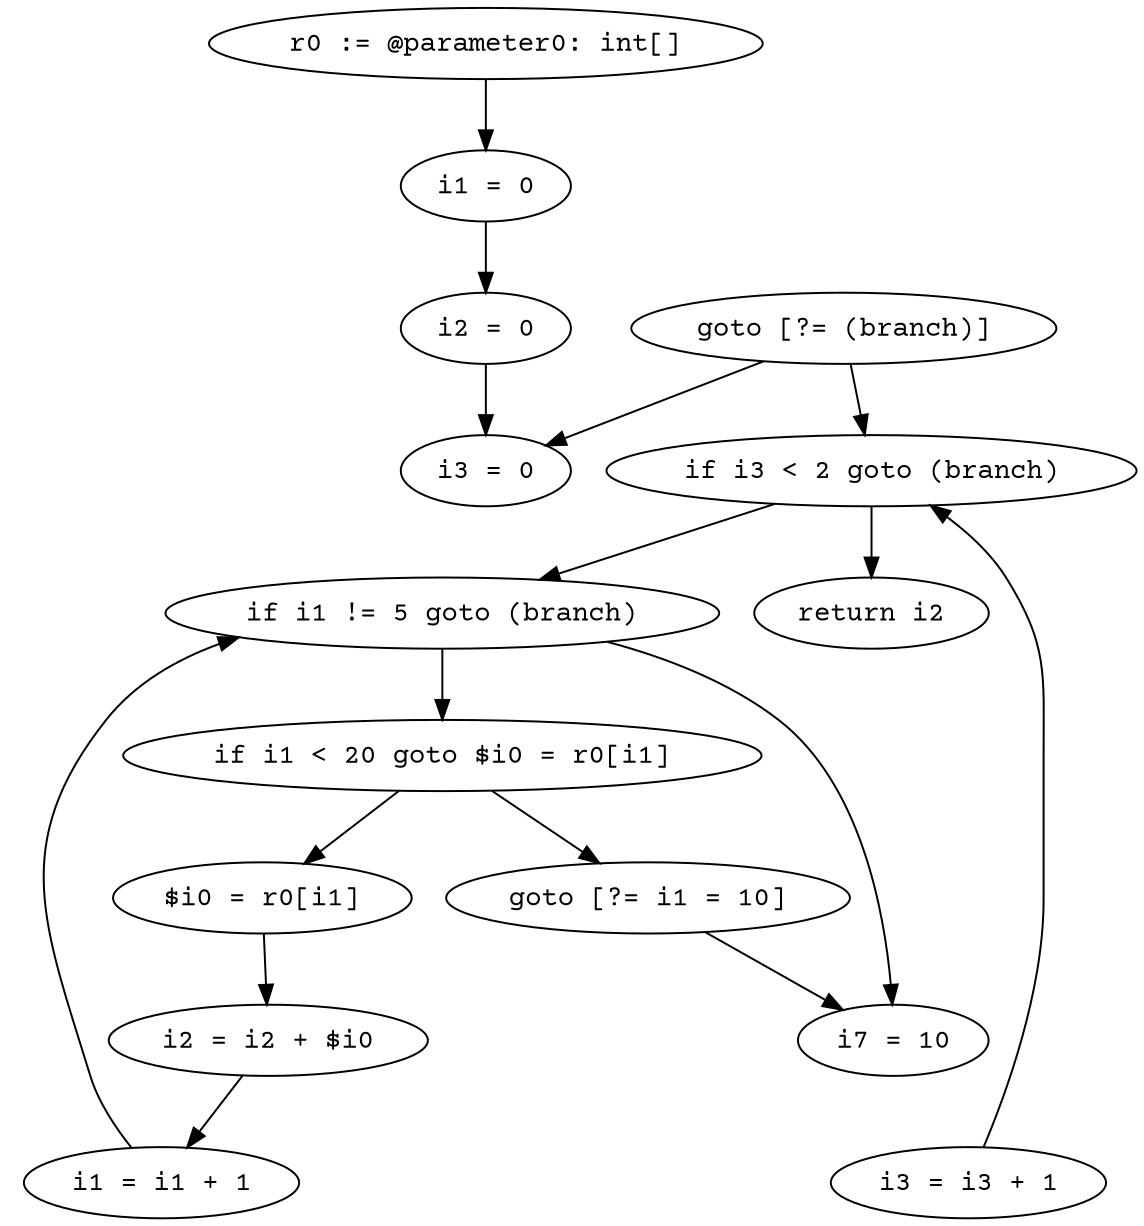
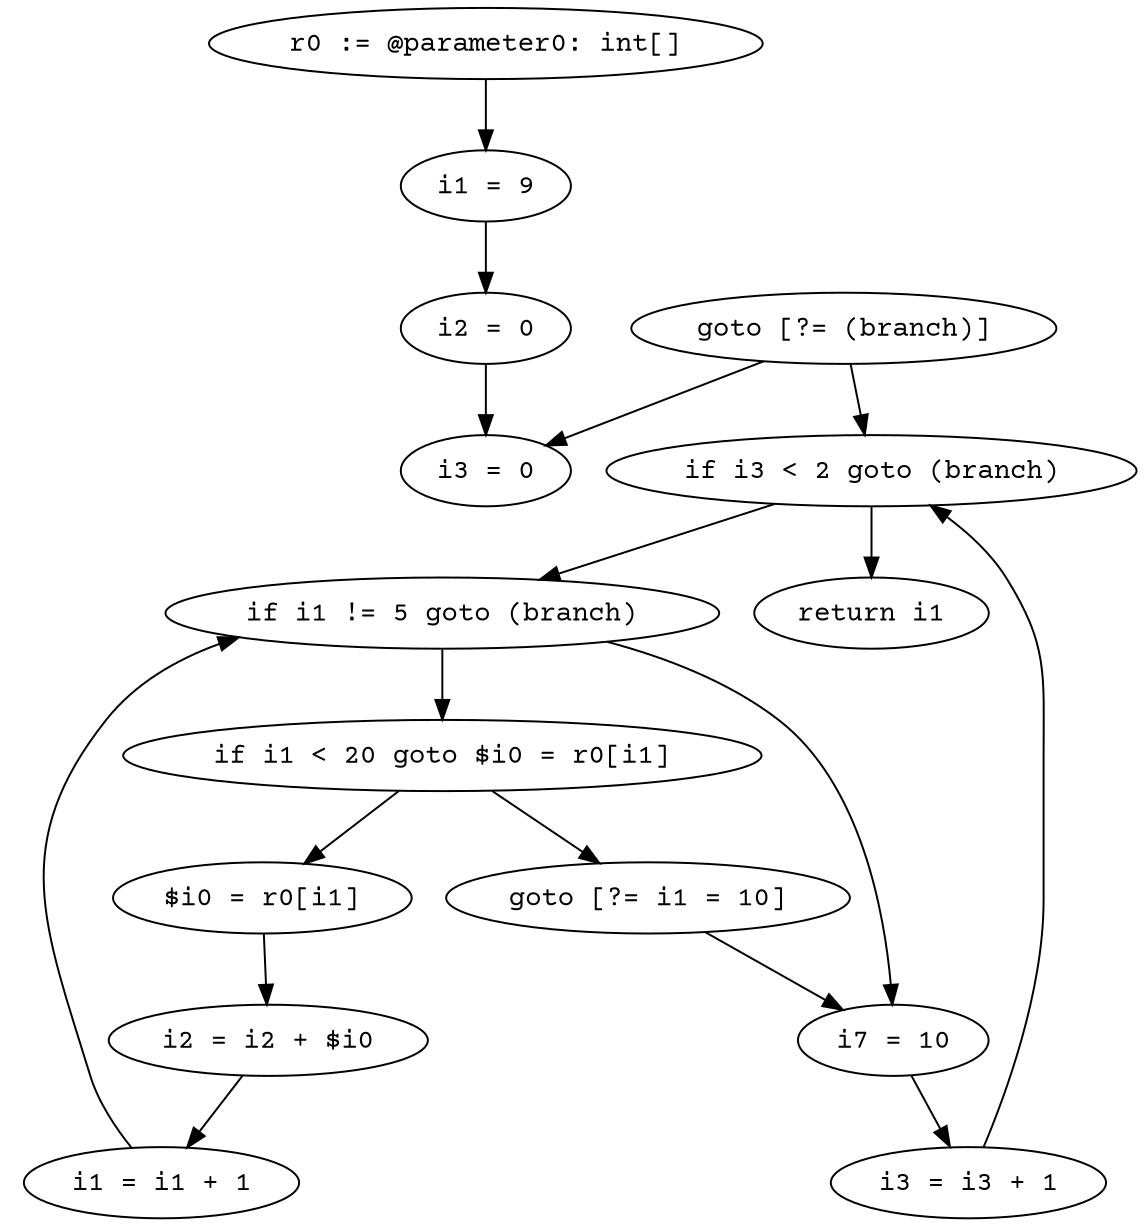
node "i1 = 0": label "i1 = 0" -> "i1 = 9"
node "return i2": label "return i2" -> "return i1"
edge "i7 = 10" -> "i3 = i3 + 1": added
